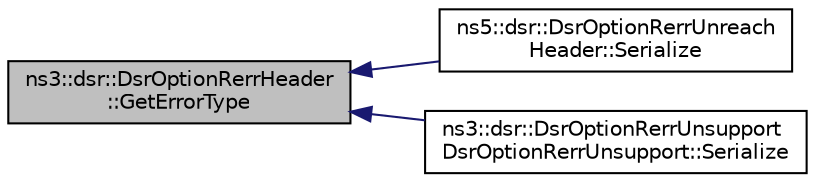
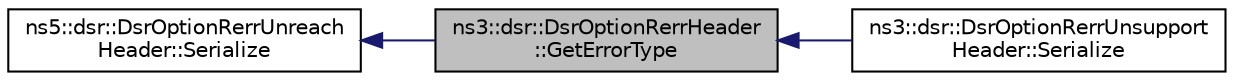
edge "ns5::dsr::DsrOptionRerrUnreach Header::Serialize" -> "ns3::dsr::DsrOptionRerrHeader ::GetErrorType": reversed
node "ns3::dsr::DsrOptionRerrUnsupport DsrOptionRerrUnsupport::Serialize": label "ns3::dsr::DsrOptionRerrUnsupport DsrOptionRerrUnsupport::Serialize" -> "ns3::dsr::DsrOptionRerrUnsupport Header::Serialize"
